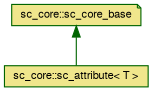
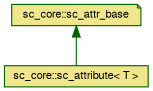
node "sc_core::sc_core_base": label "sc_core::sc_core_base" -> "sc_core::sc_attr_base"
